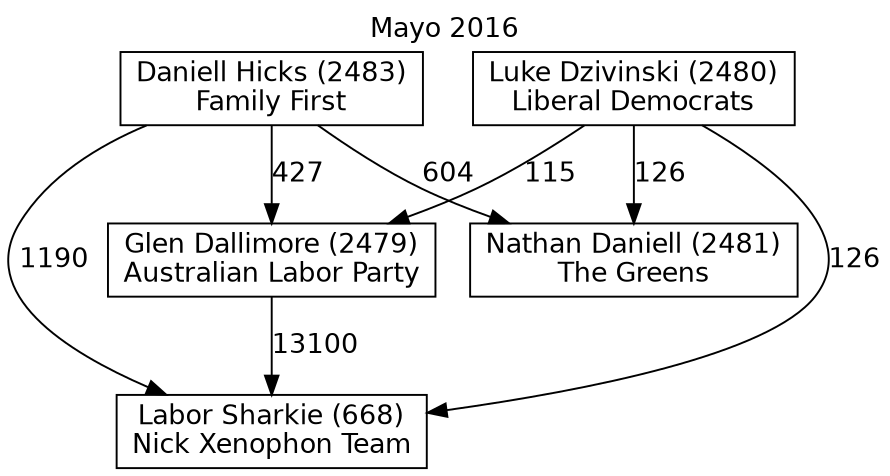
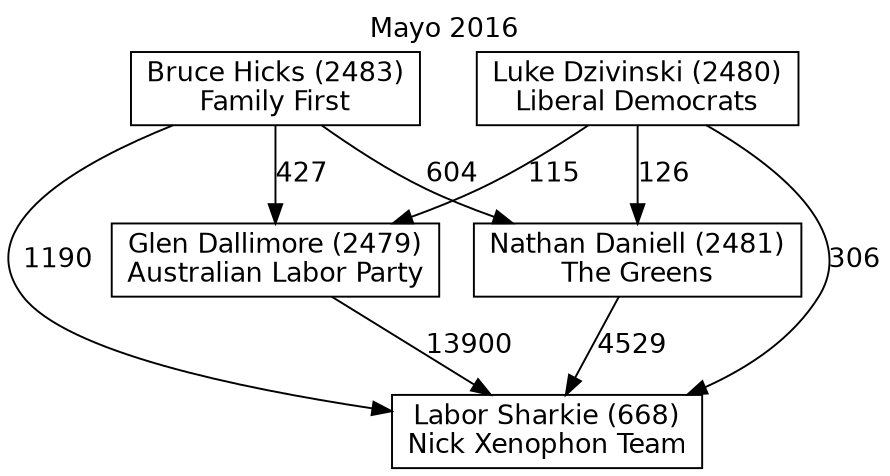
node "Daniell Hicks (2483) Family First": label "Daniell Hicks (2483) Family First" -> "Bruce Hicks (2483) Family First"
edge "Luke Dzivinski (2480) Liberal Democrats" -> "Labor Sharkie (668) Nick Xenophon Team": label "126" -> "306"
edge "Nathan Daniell (2481) The Greens" -> "Labor Sharkie (668) Nick Xenophon Team": added, label "4529"
edge "Glen Dallimore (2479) Australian Labor Party" -> "Labor Sharkie (668) Nick Xenophon Team": label "13100" -> "13900"
